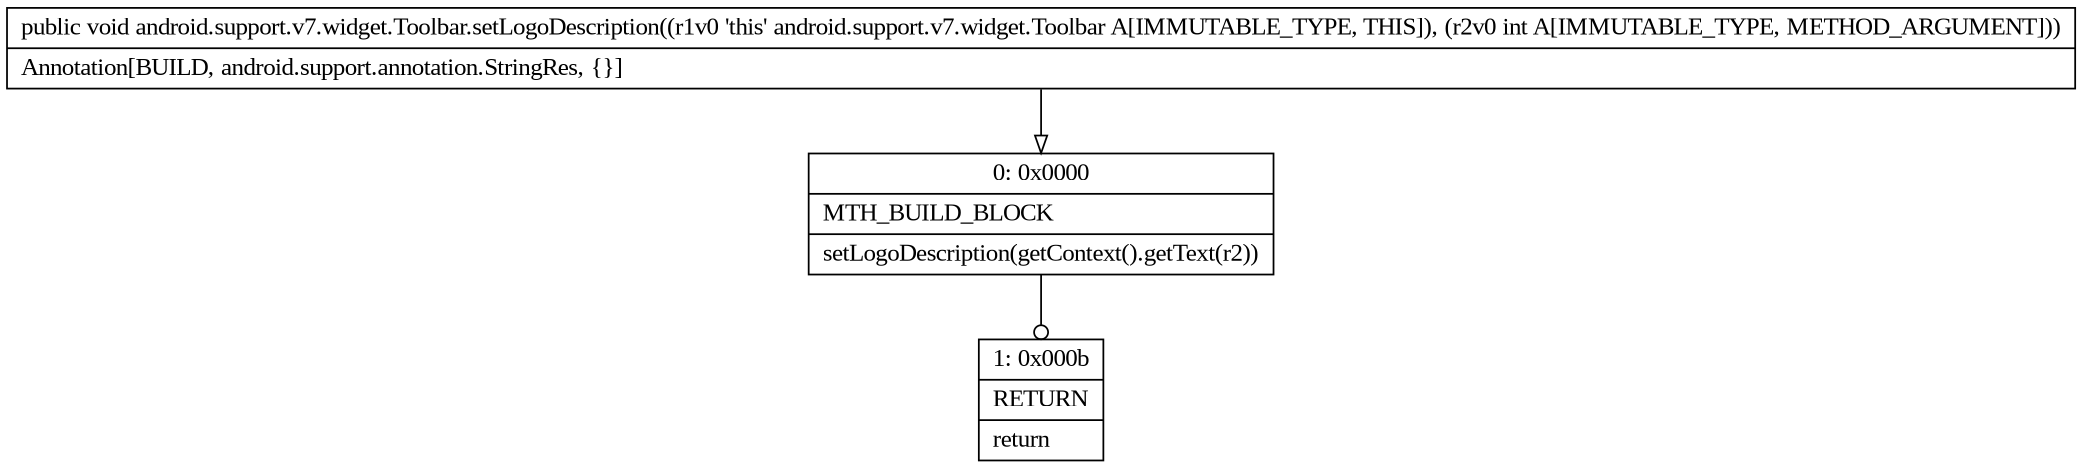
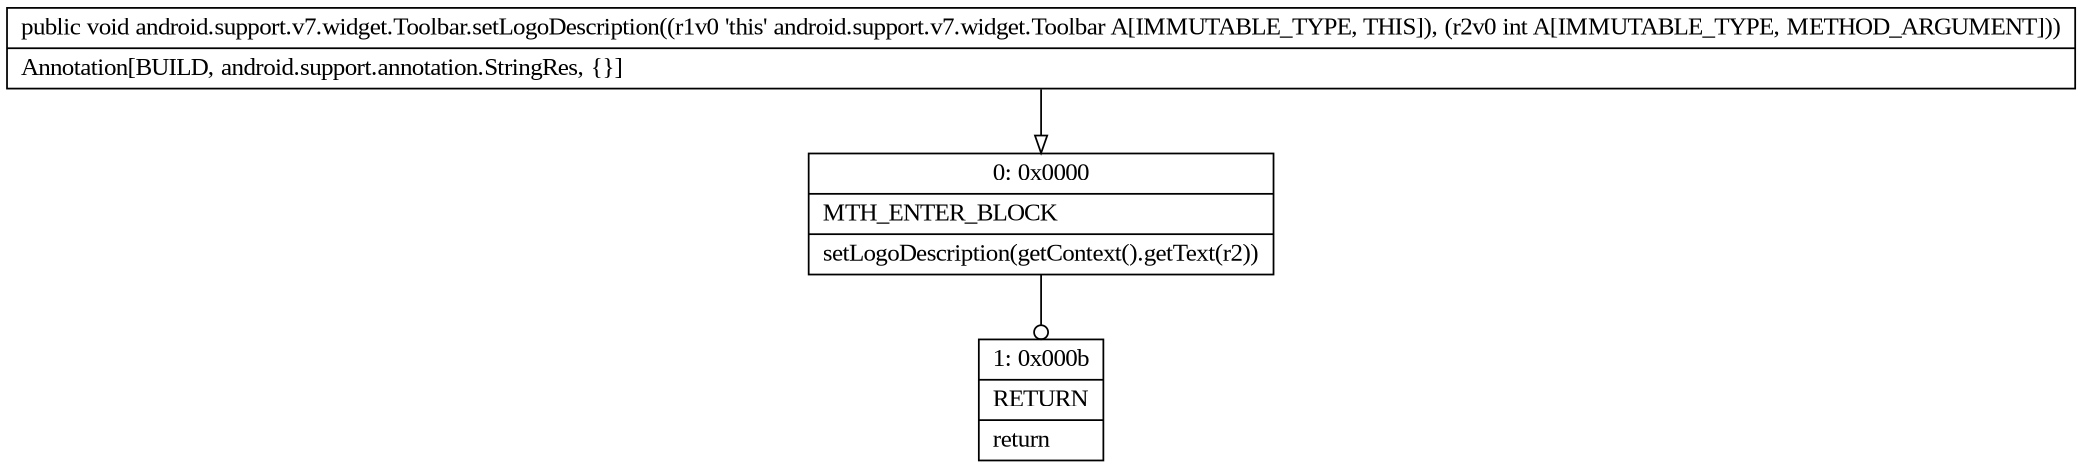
node "0: 0x0000": text "MTH_BUILD_BLOCK" -> "MTH_ENTER_BLOCK"
